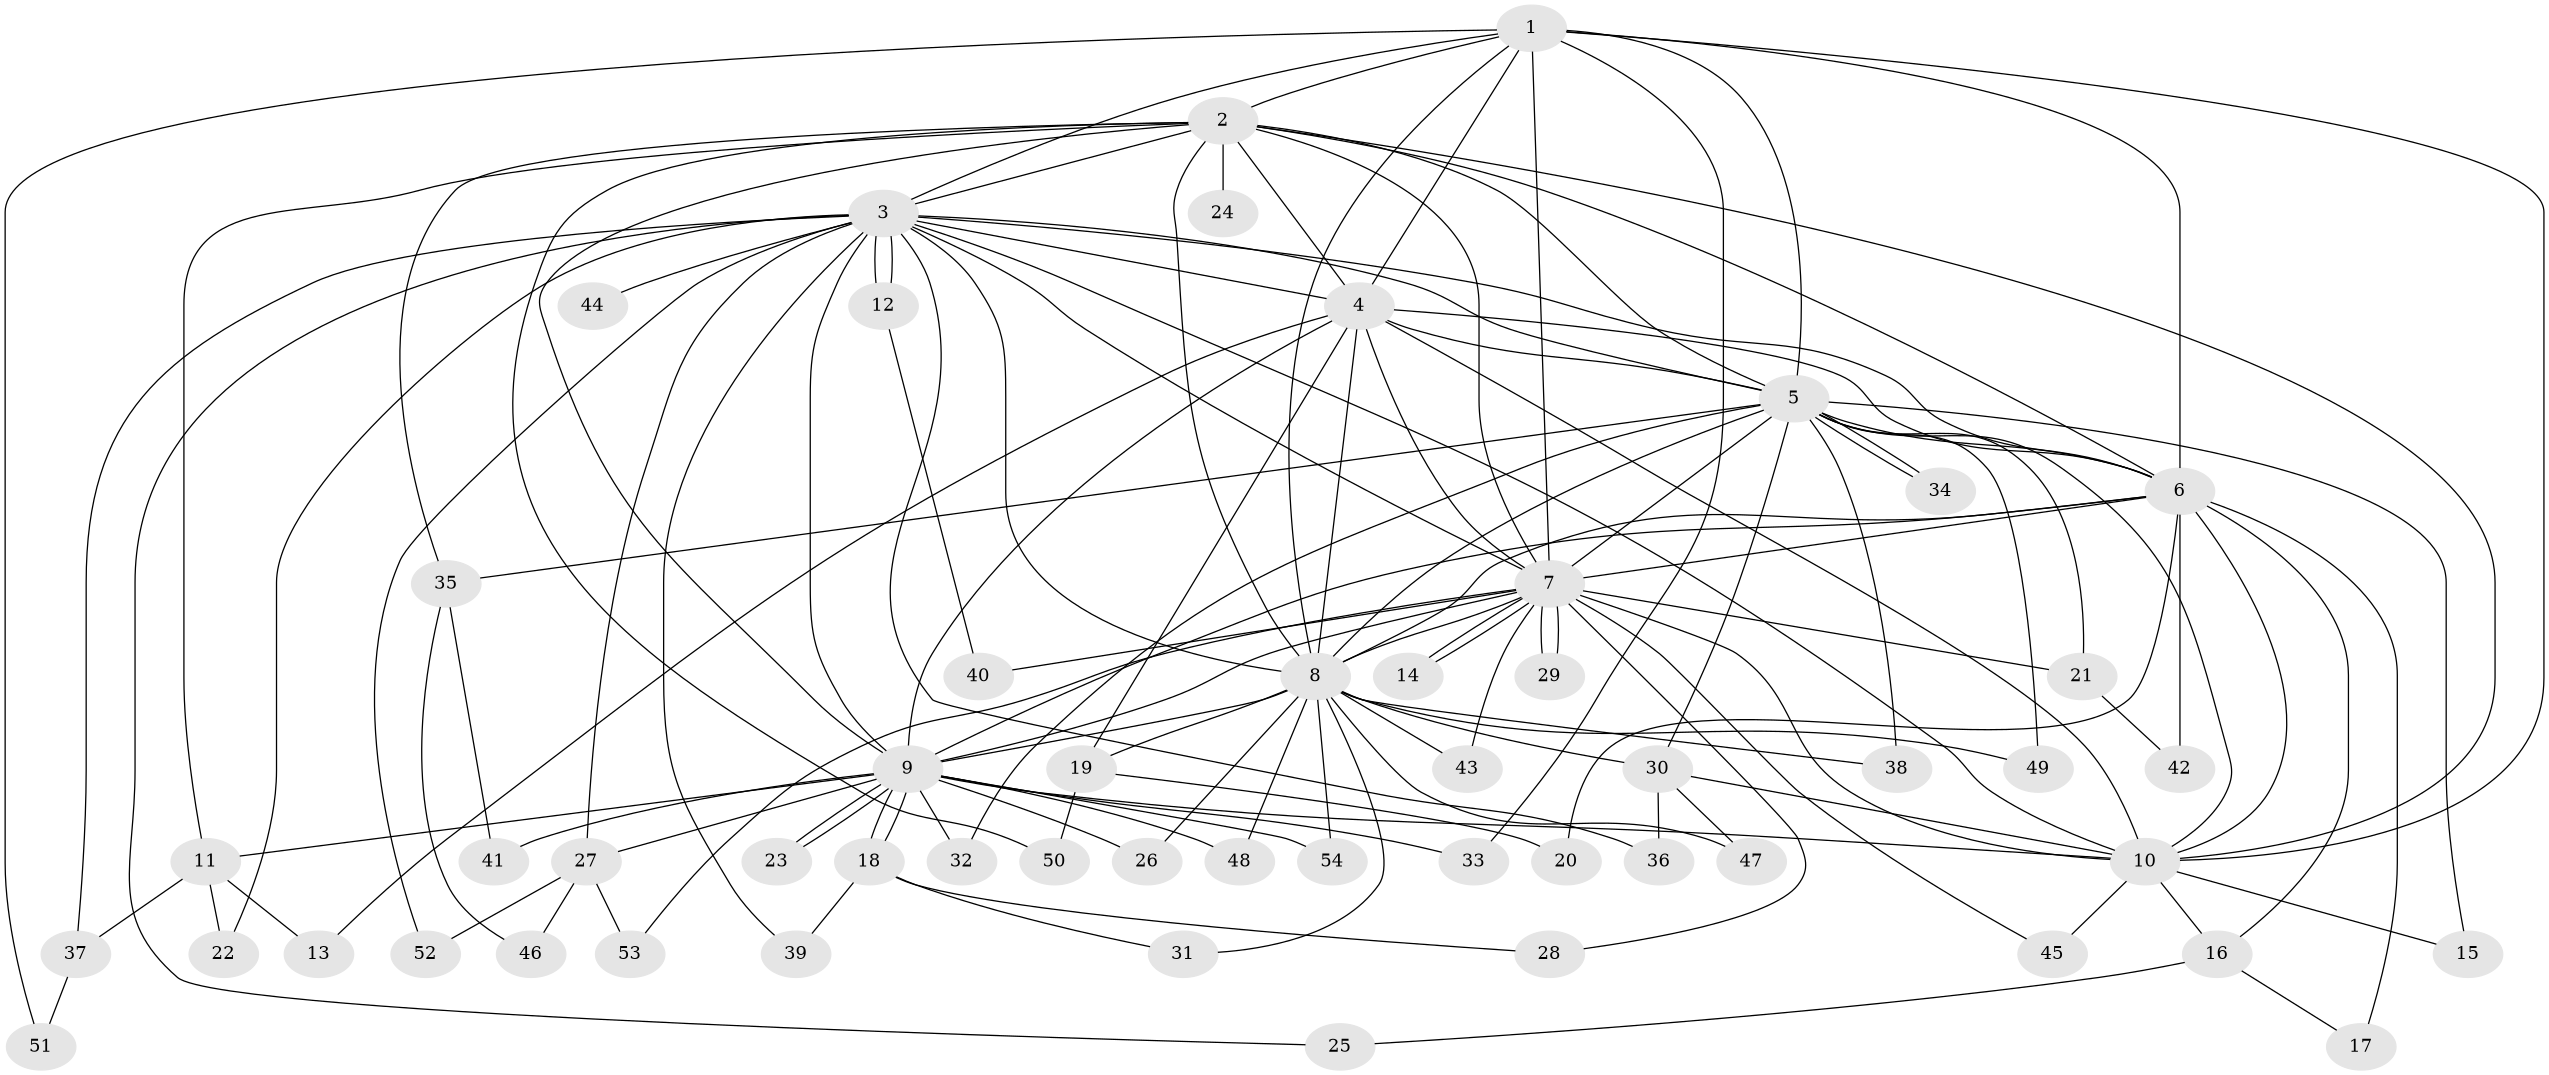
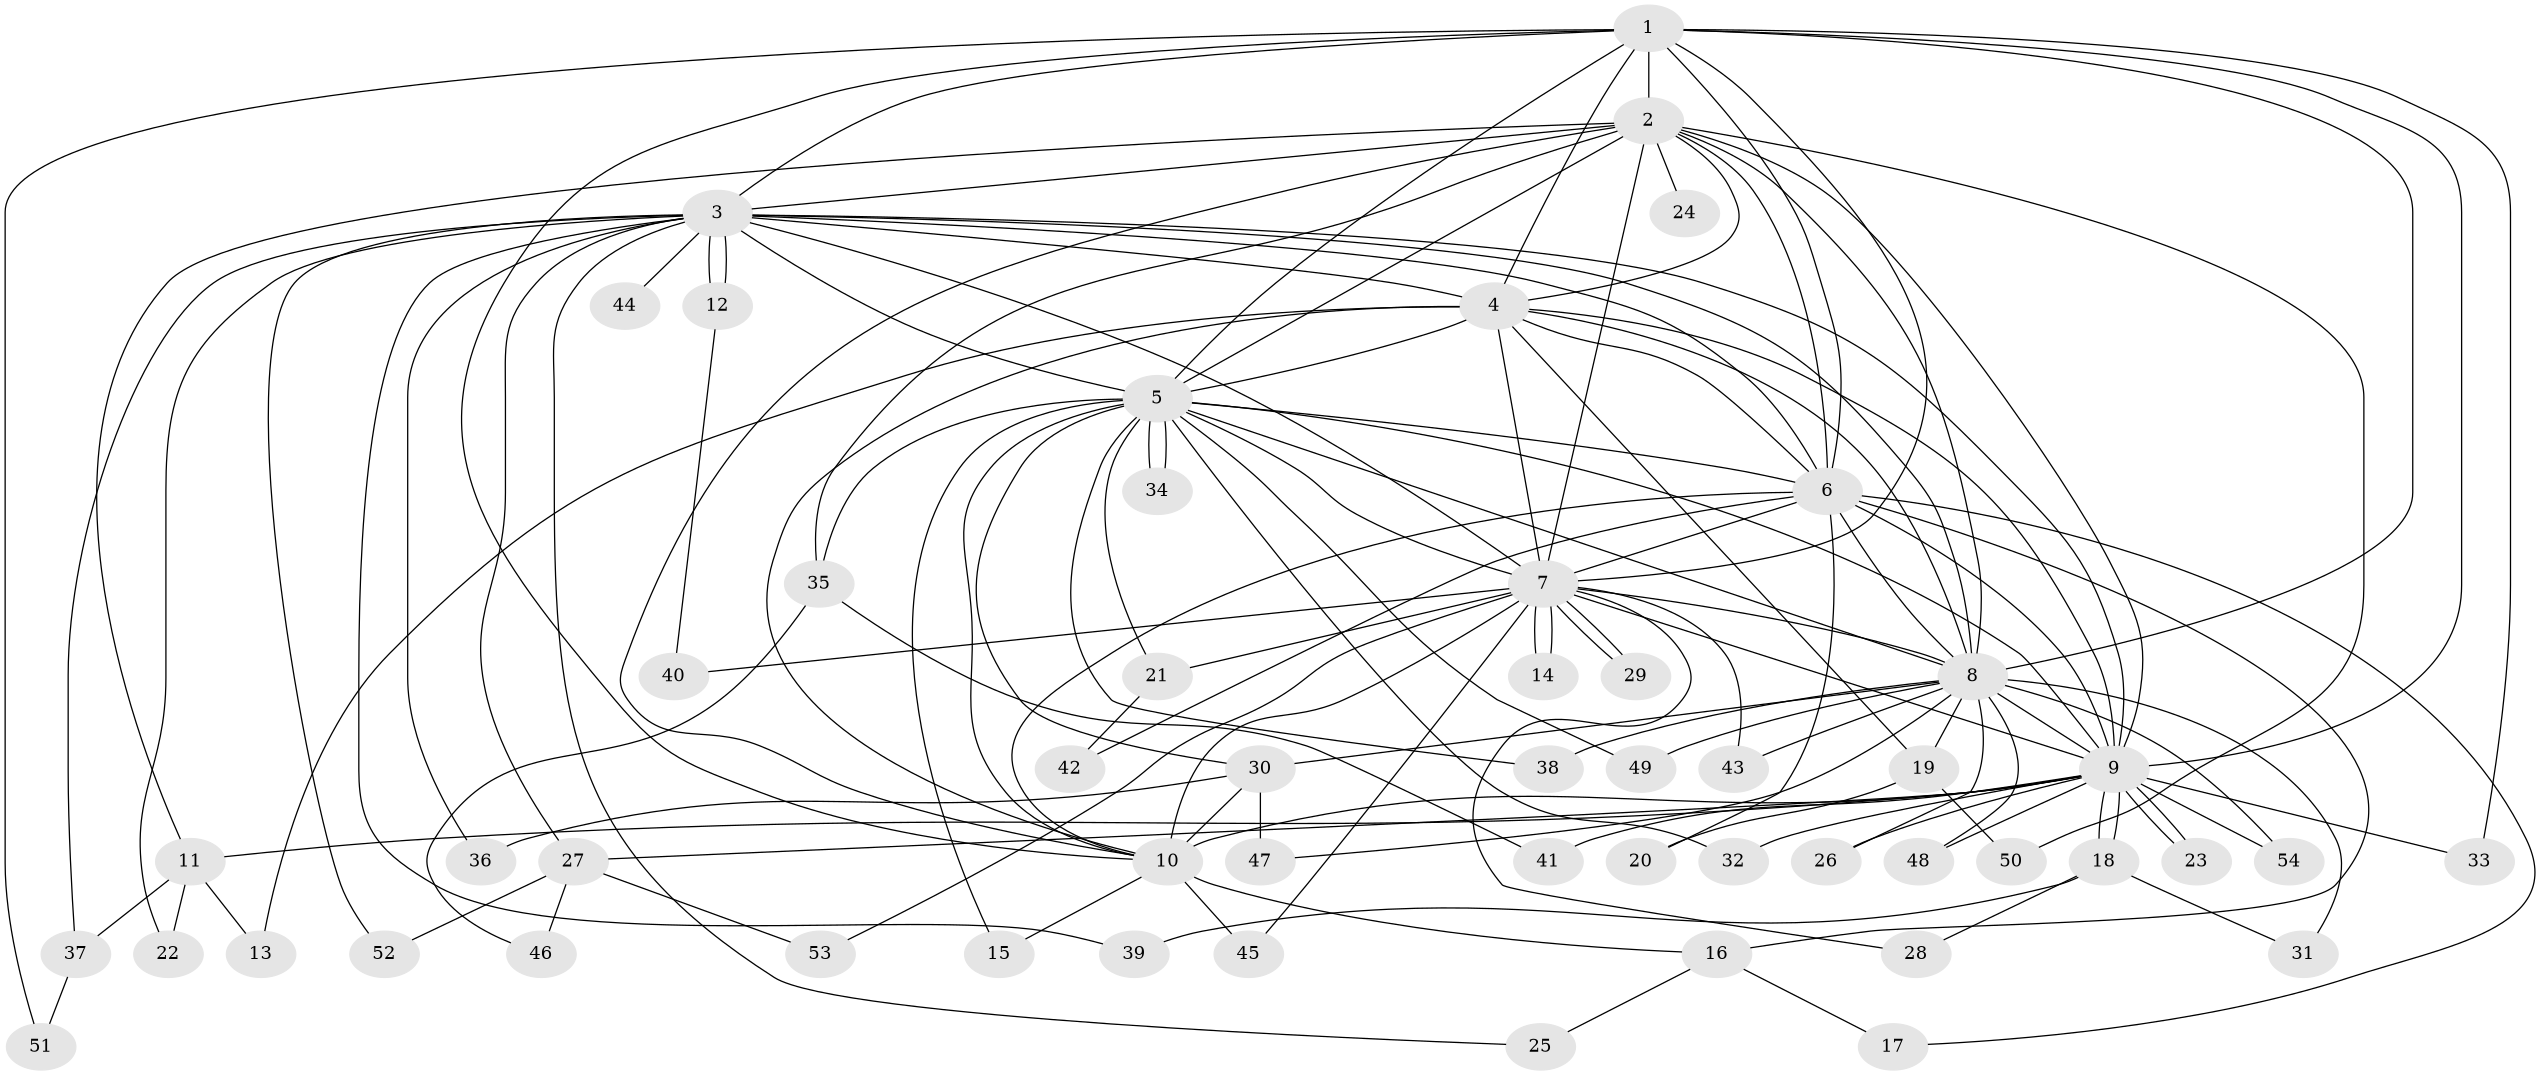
edge "1" -- "9": added
edge "5" -- "9": added
edge "3" -- "10": removed
